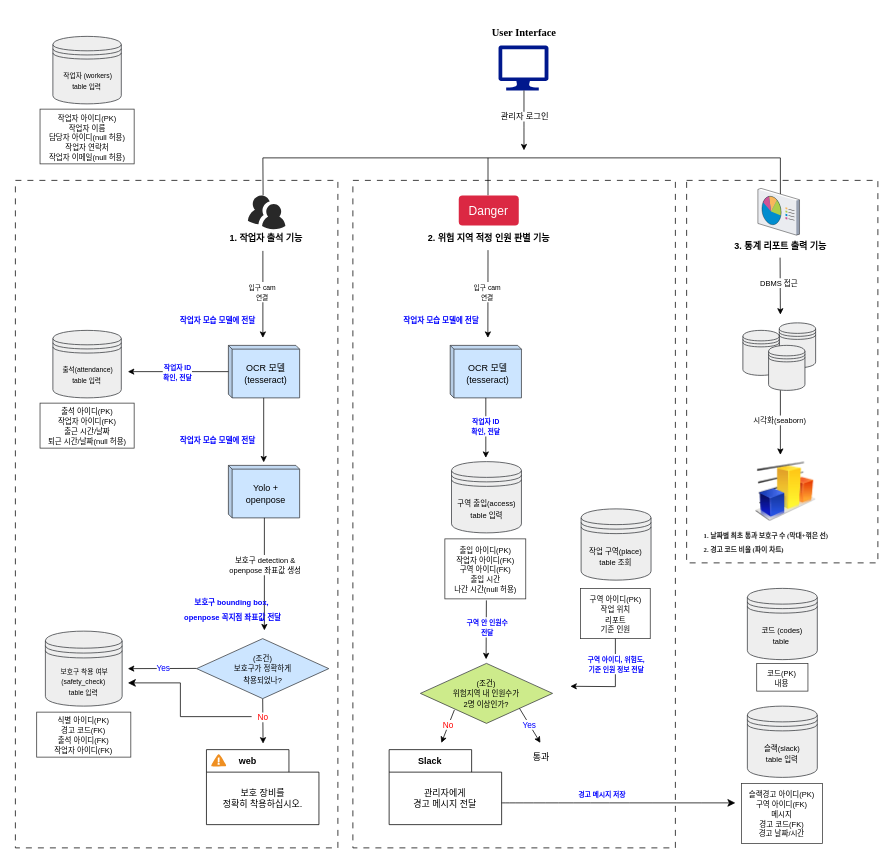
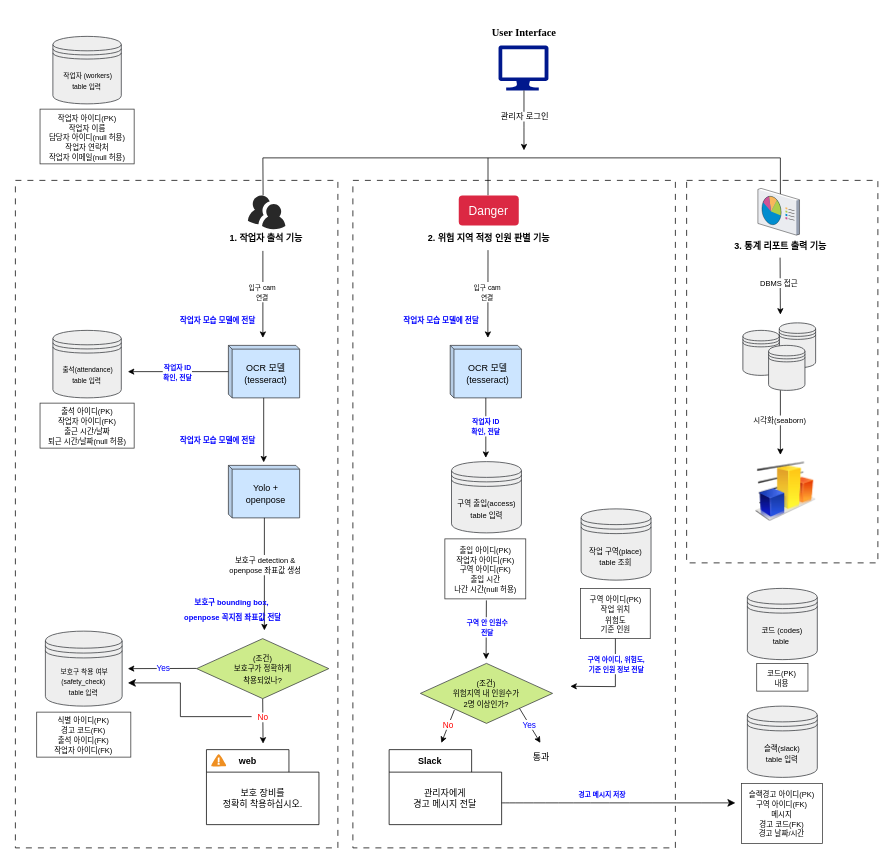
node "1. 날짜별 최초 통과 보호구 수 (막대+꺾은 선)2. 경고 코드 비율 (파이 차트)": removed
node "구역 아이디(PK) 작업 위치 리포트 기준 인원": label "구역 아이디(PK) 작업 위치 리포트 기준 인원" -> "구역 아이디(PK) 작업 위치 위험도 기준 인원"
node "(조건) 보호구가 정확하게 착용되었나?": fillcolor #cce5ff -> #cdeb8b
